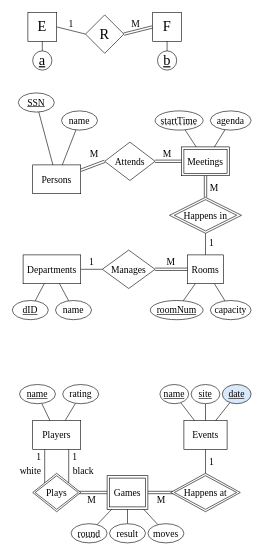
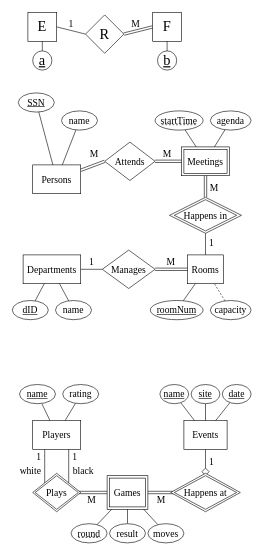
edge "Rooms" -- "capacity": style solid -> dashed
node "date": fillcolor #dae8fc -> #ffffff
edge "Events" -- "Happens at": arrowhead none -> diamond
